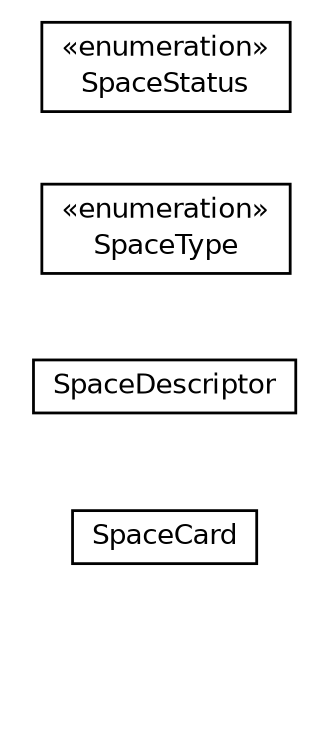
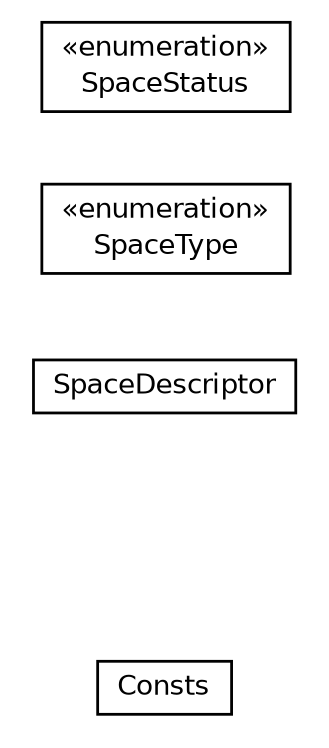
node "SpaceCard": removed
node "Consts": added
